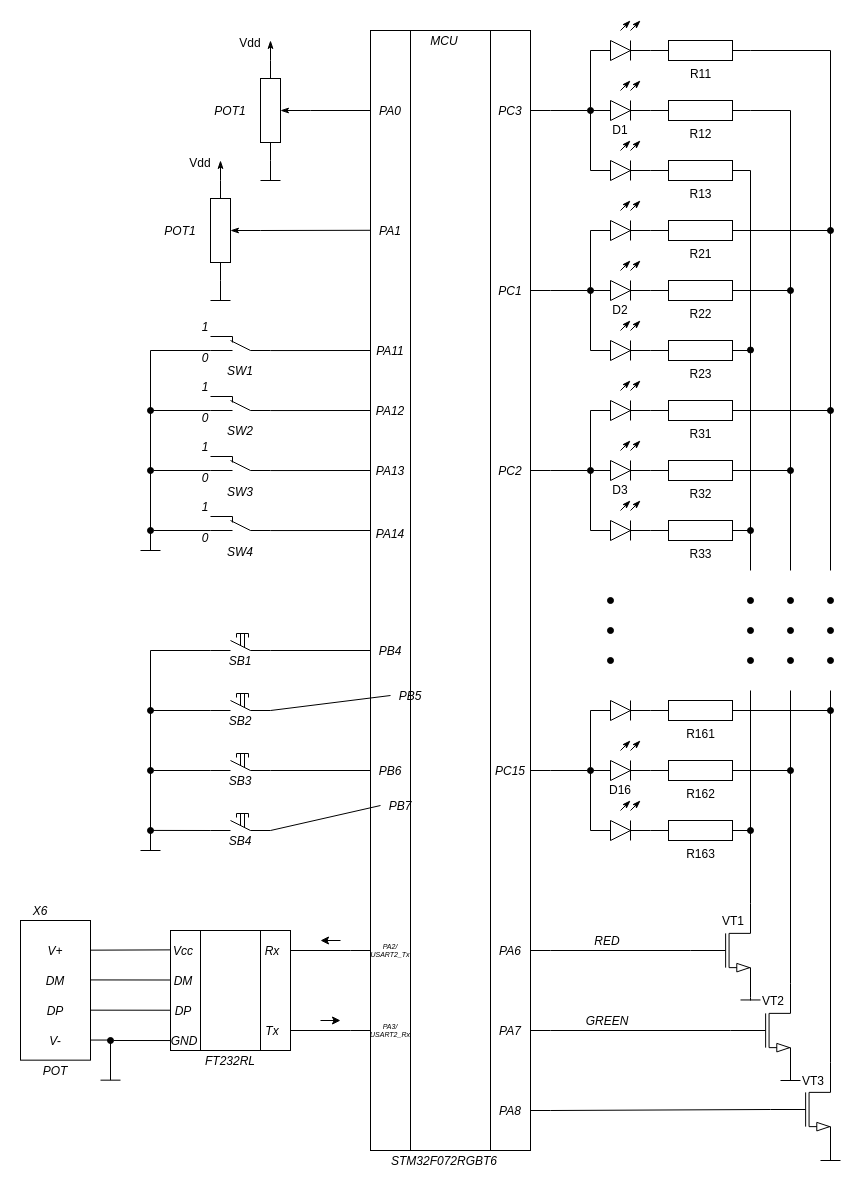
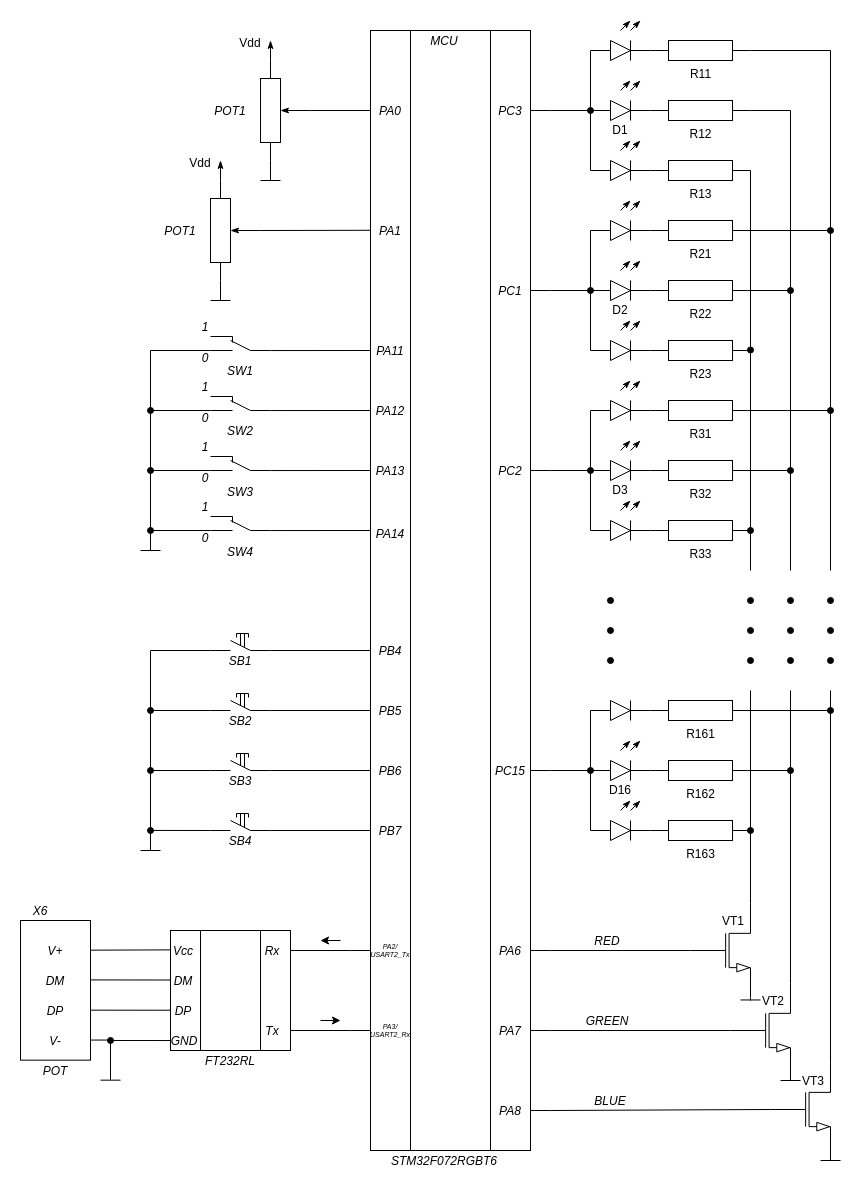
node "PB5": moved (411, 696) -> (391, 711)
node "PB7": moved (401, 806) -> (391, 831)
node "BLUE": added
